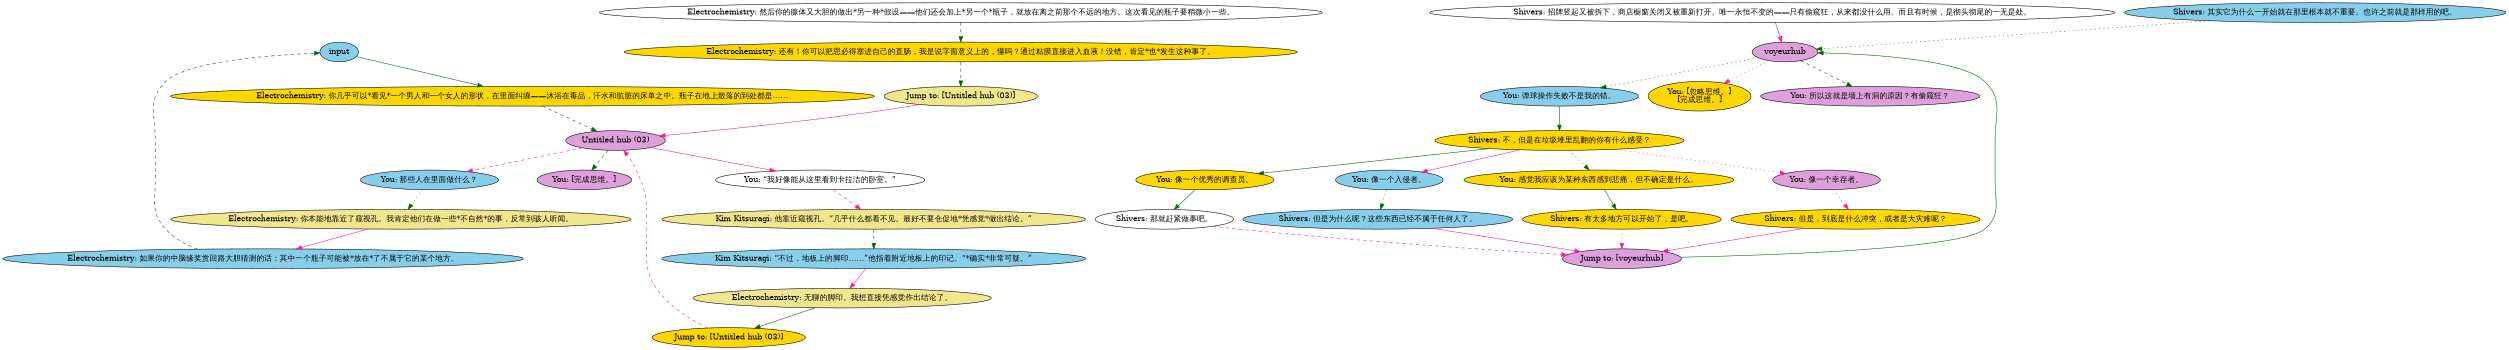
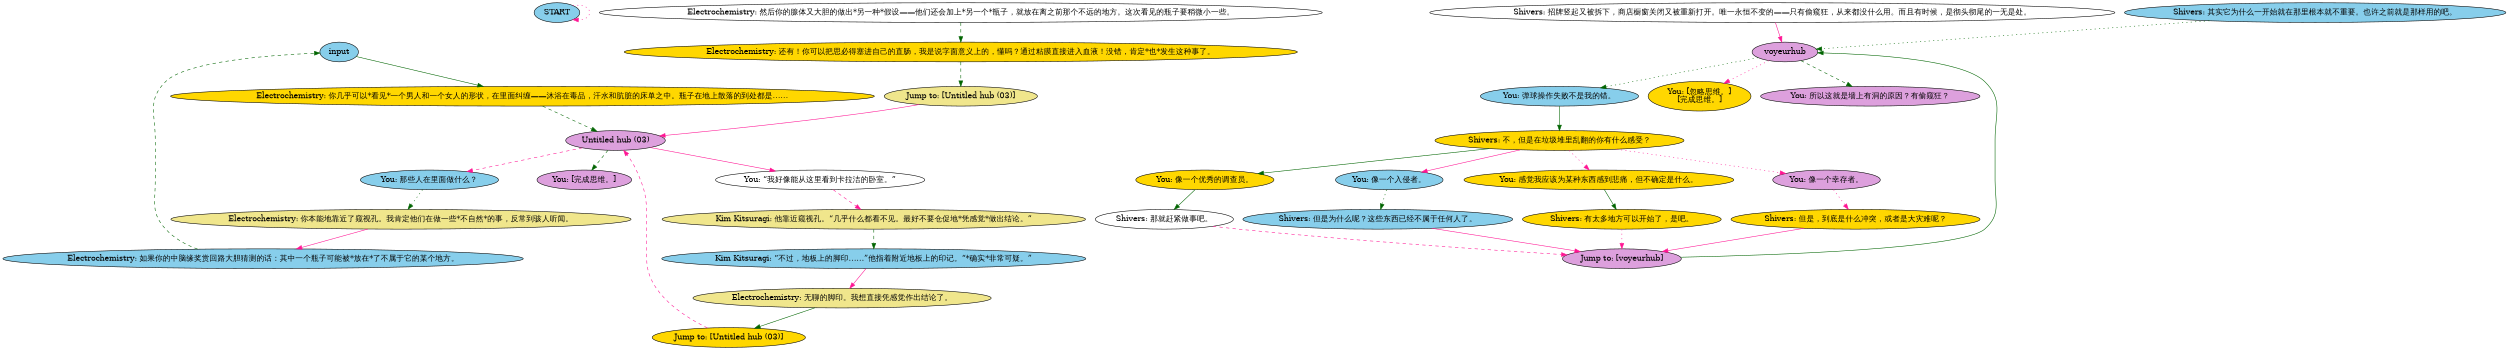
node "START": added
edge "Shivers: 不，但是在垃圾堆里乱翻的你有什么感受？" -> "You: 感觉我应该为某种东西感到悲痛，但不确定是什么。": color darkgreen -> deeppink
